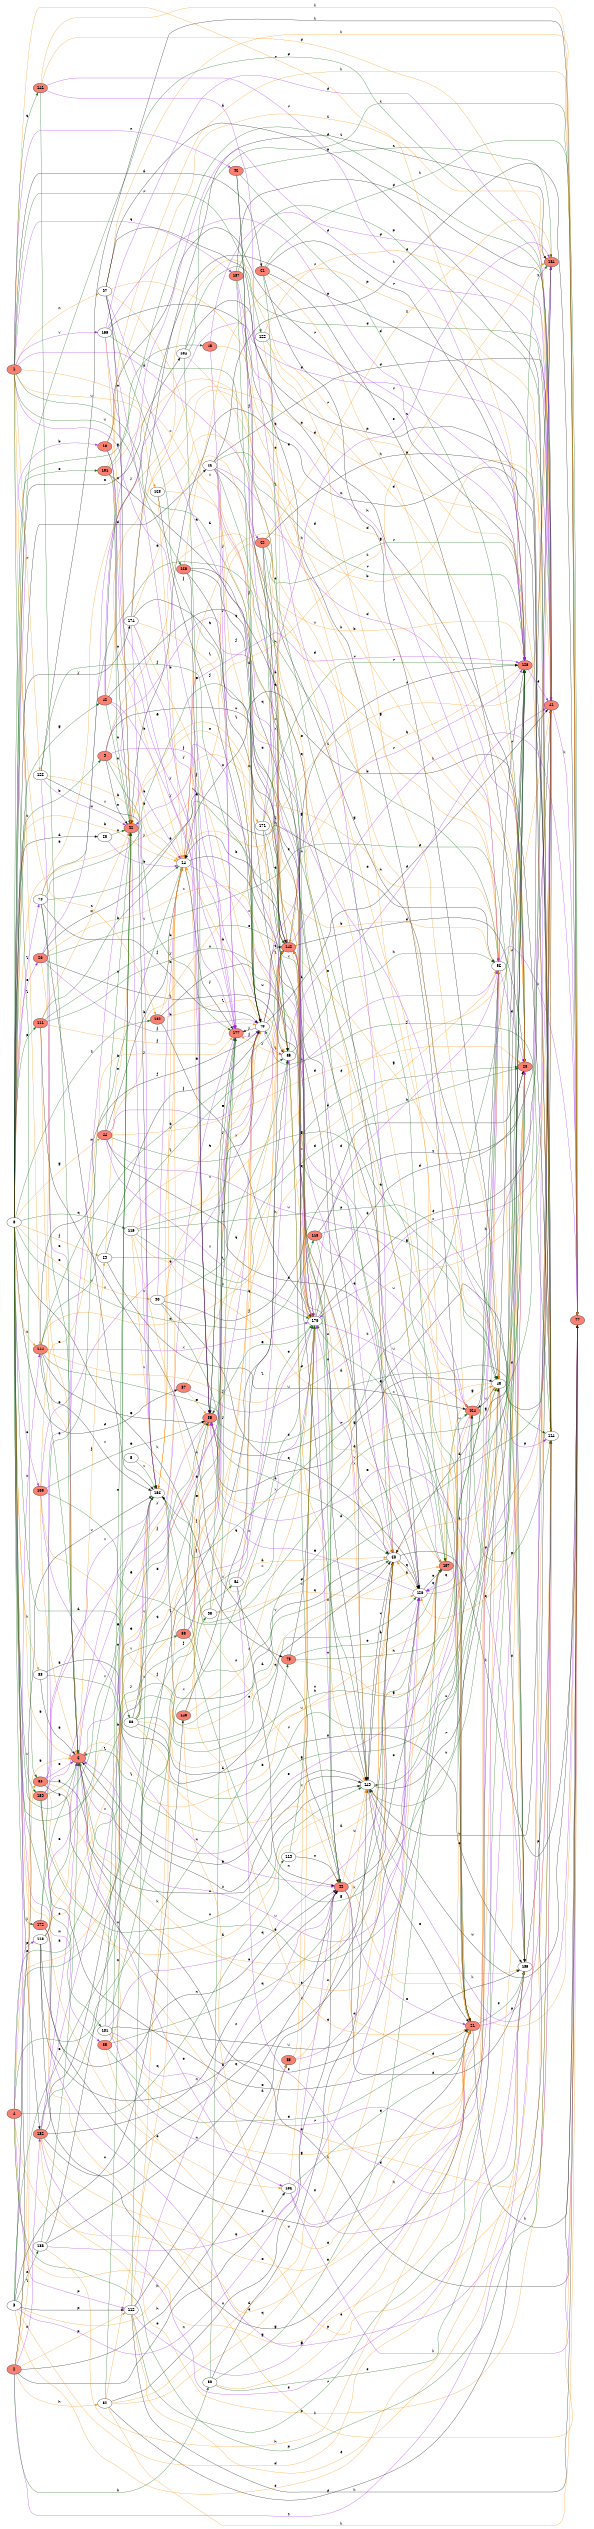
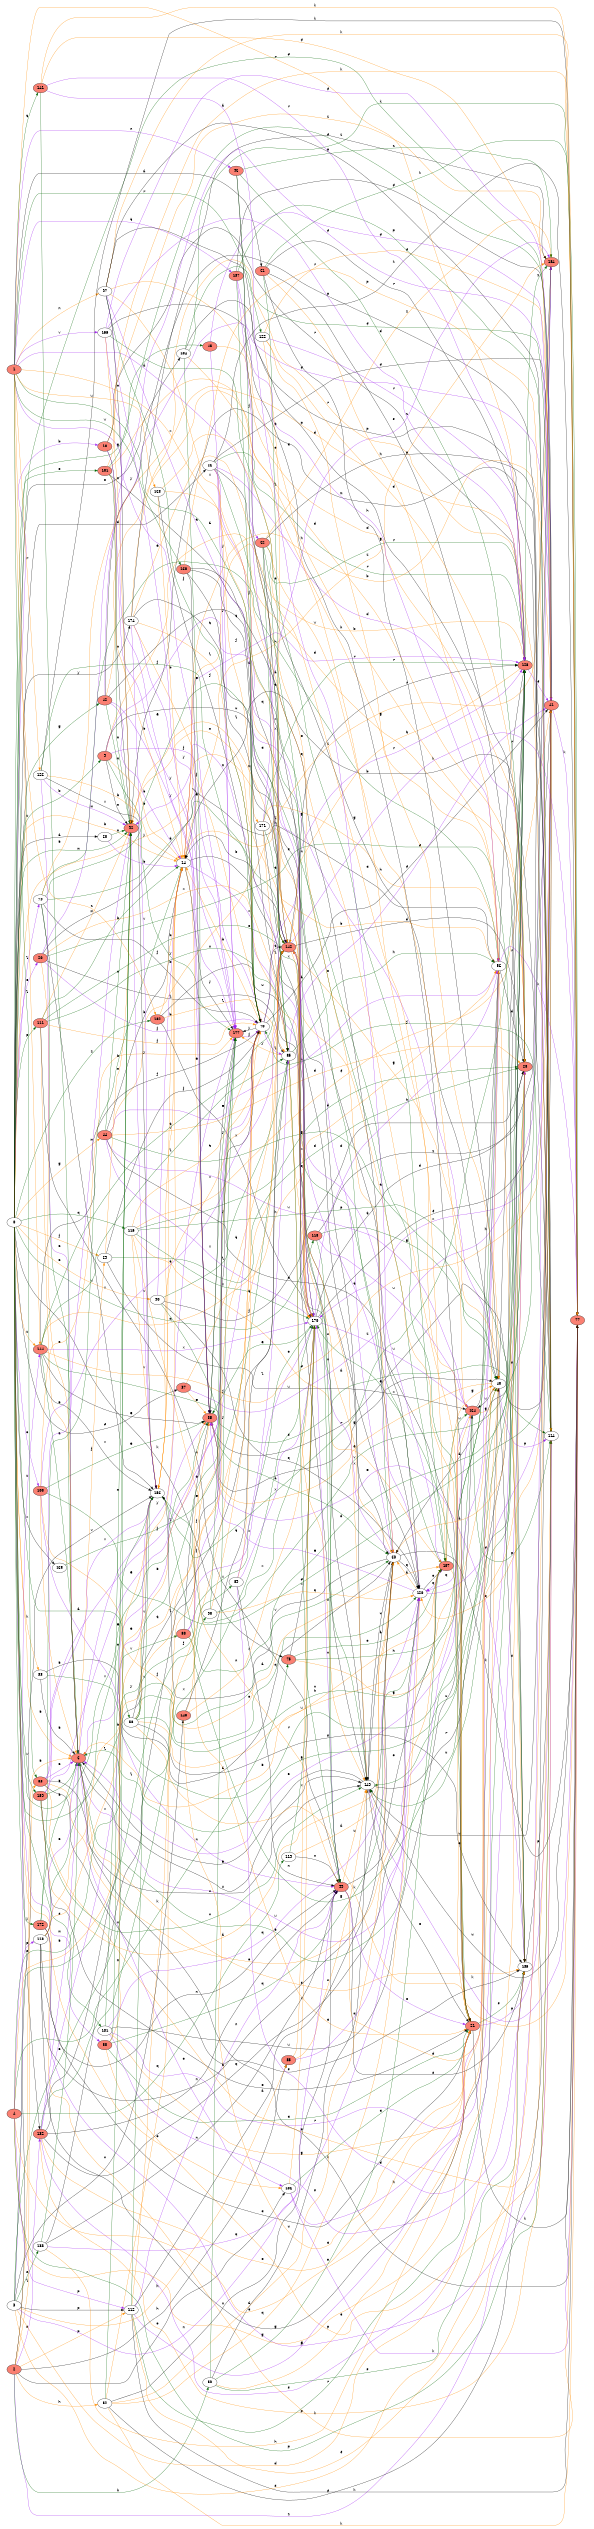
edge "0" -> "92": added, label "m"
edge "56" -> "28": color purple -> black
node "5": removed
node "168": added
node "84": label "84" -> "89"
